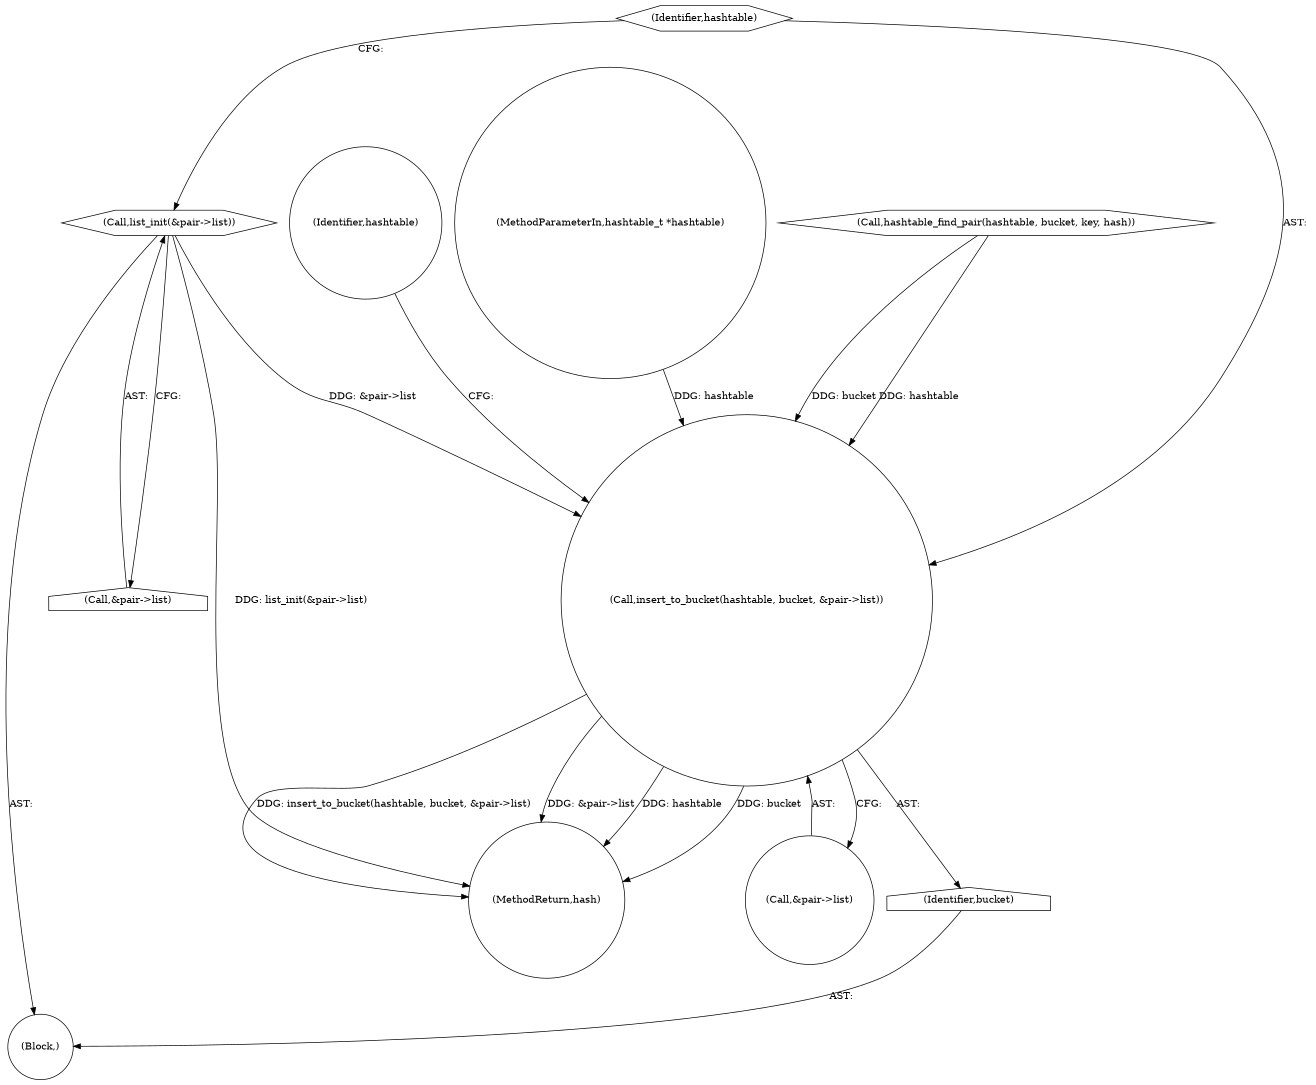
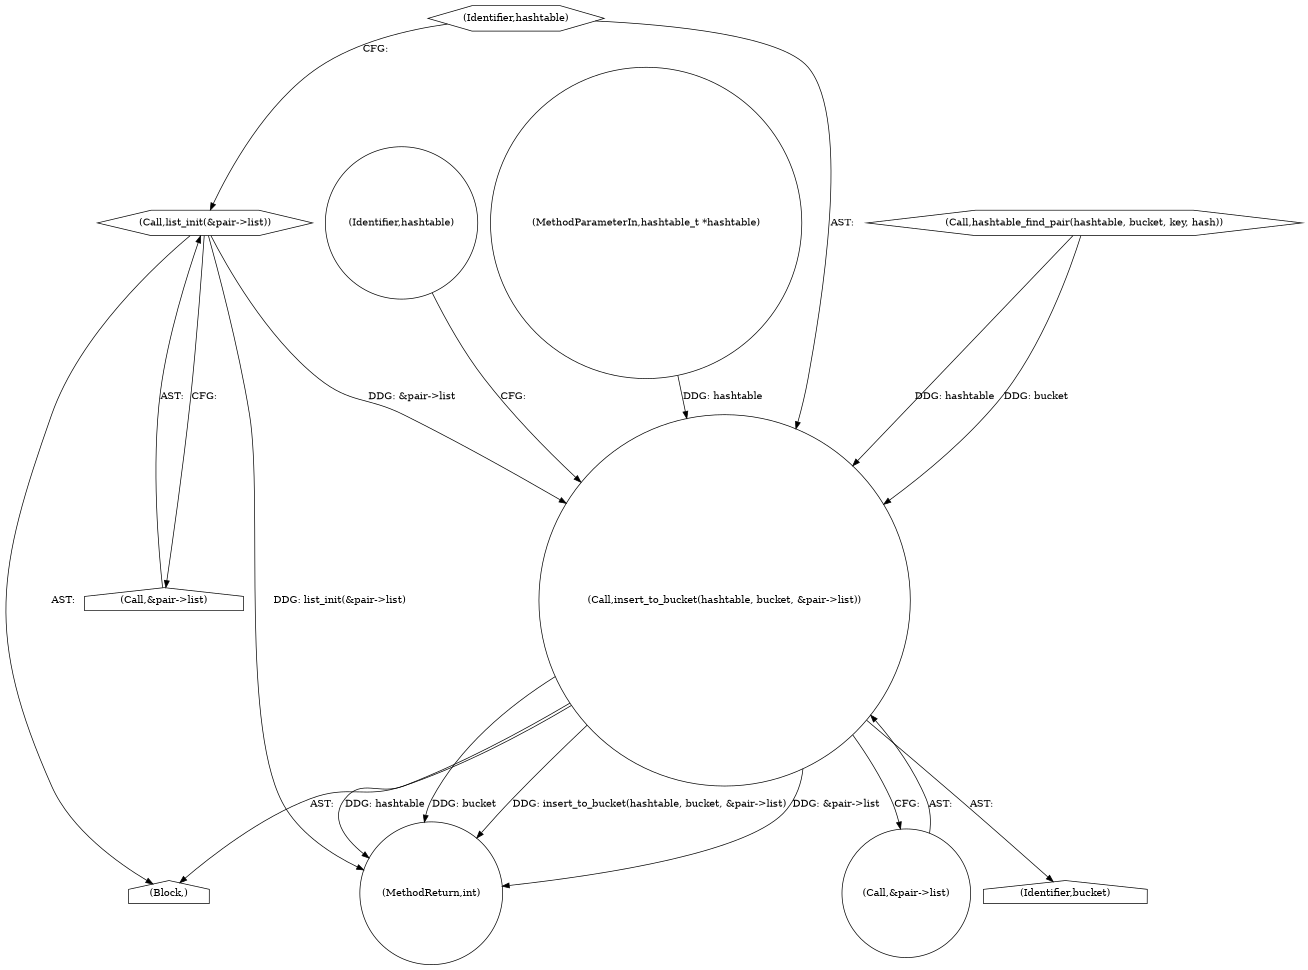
node "(MethodReturn,hash)": label "(MethodReturn,hash)" -> "(MethodReturn,int)"
edge "(Identifier,bucket)" -> "(Block,)": now "(Call,insert_to_bucket(hashtable, bucket, &pair->list))" -> "(Block,)"
node "(Block,)": shape circle -> house
